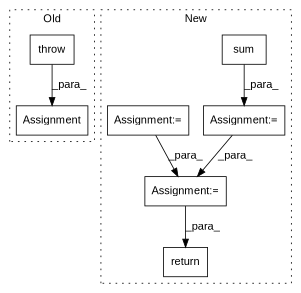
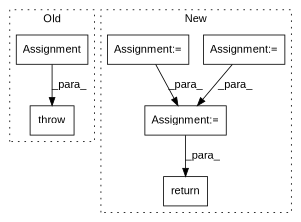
node "sum": removed
edge "throw" -> "Assignment": reversed
